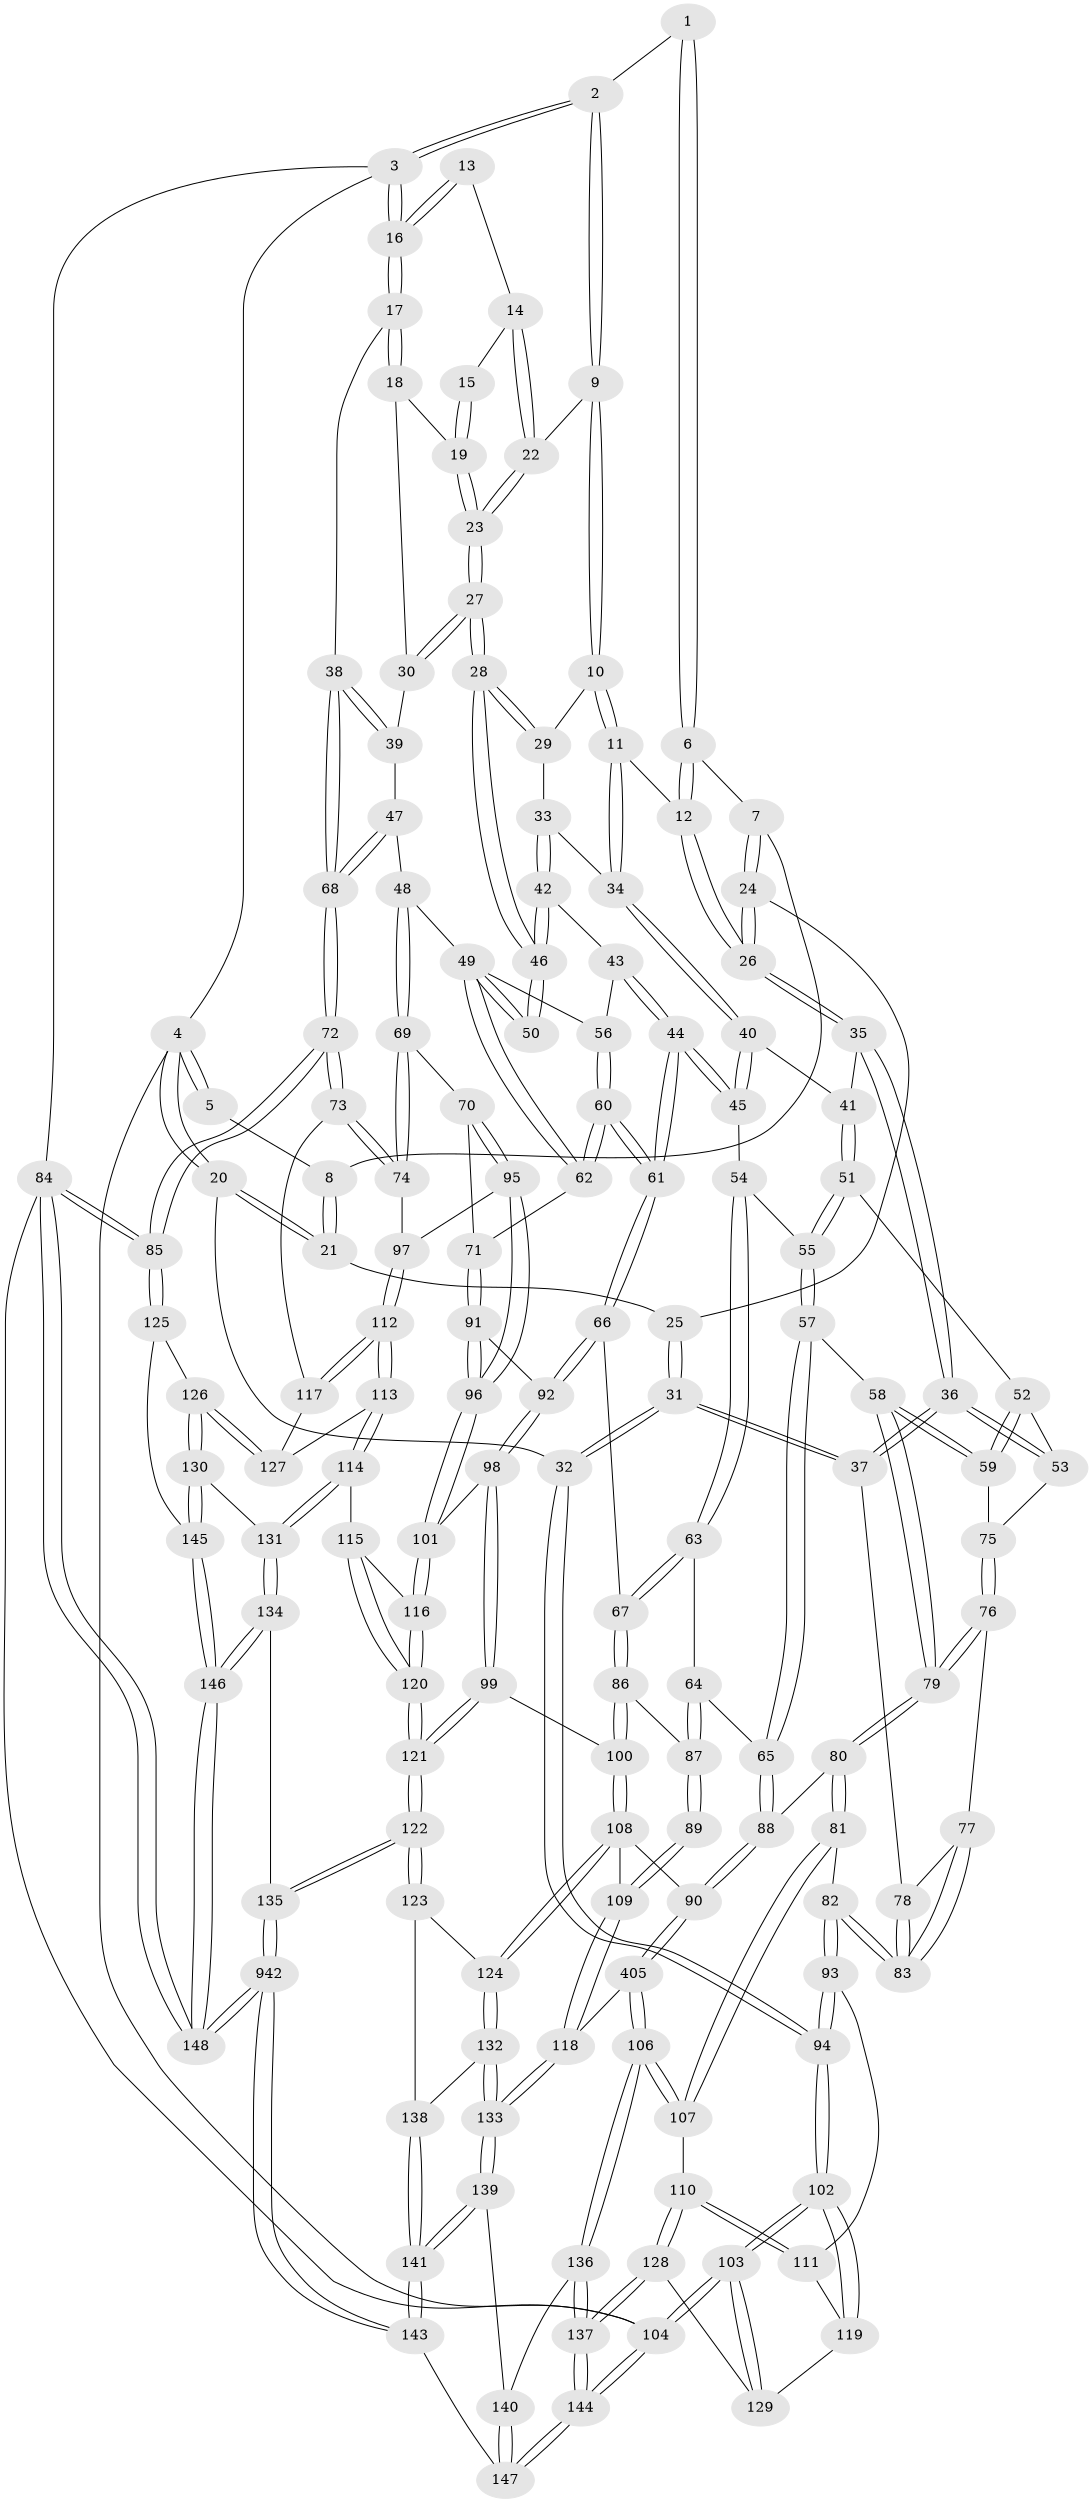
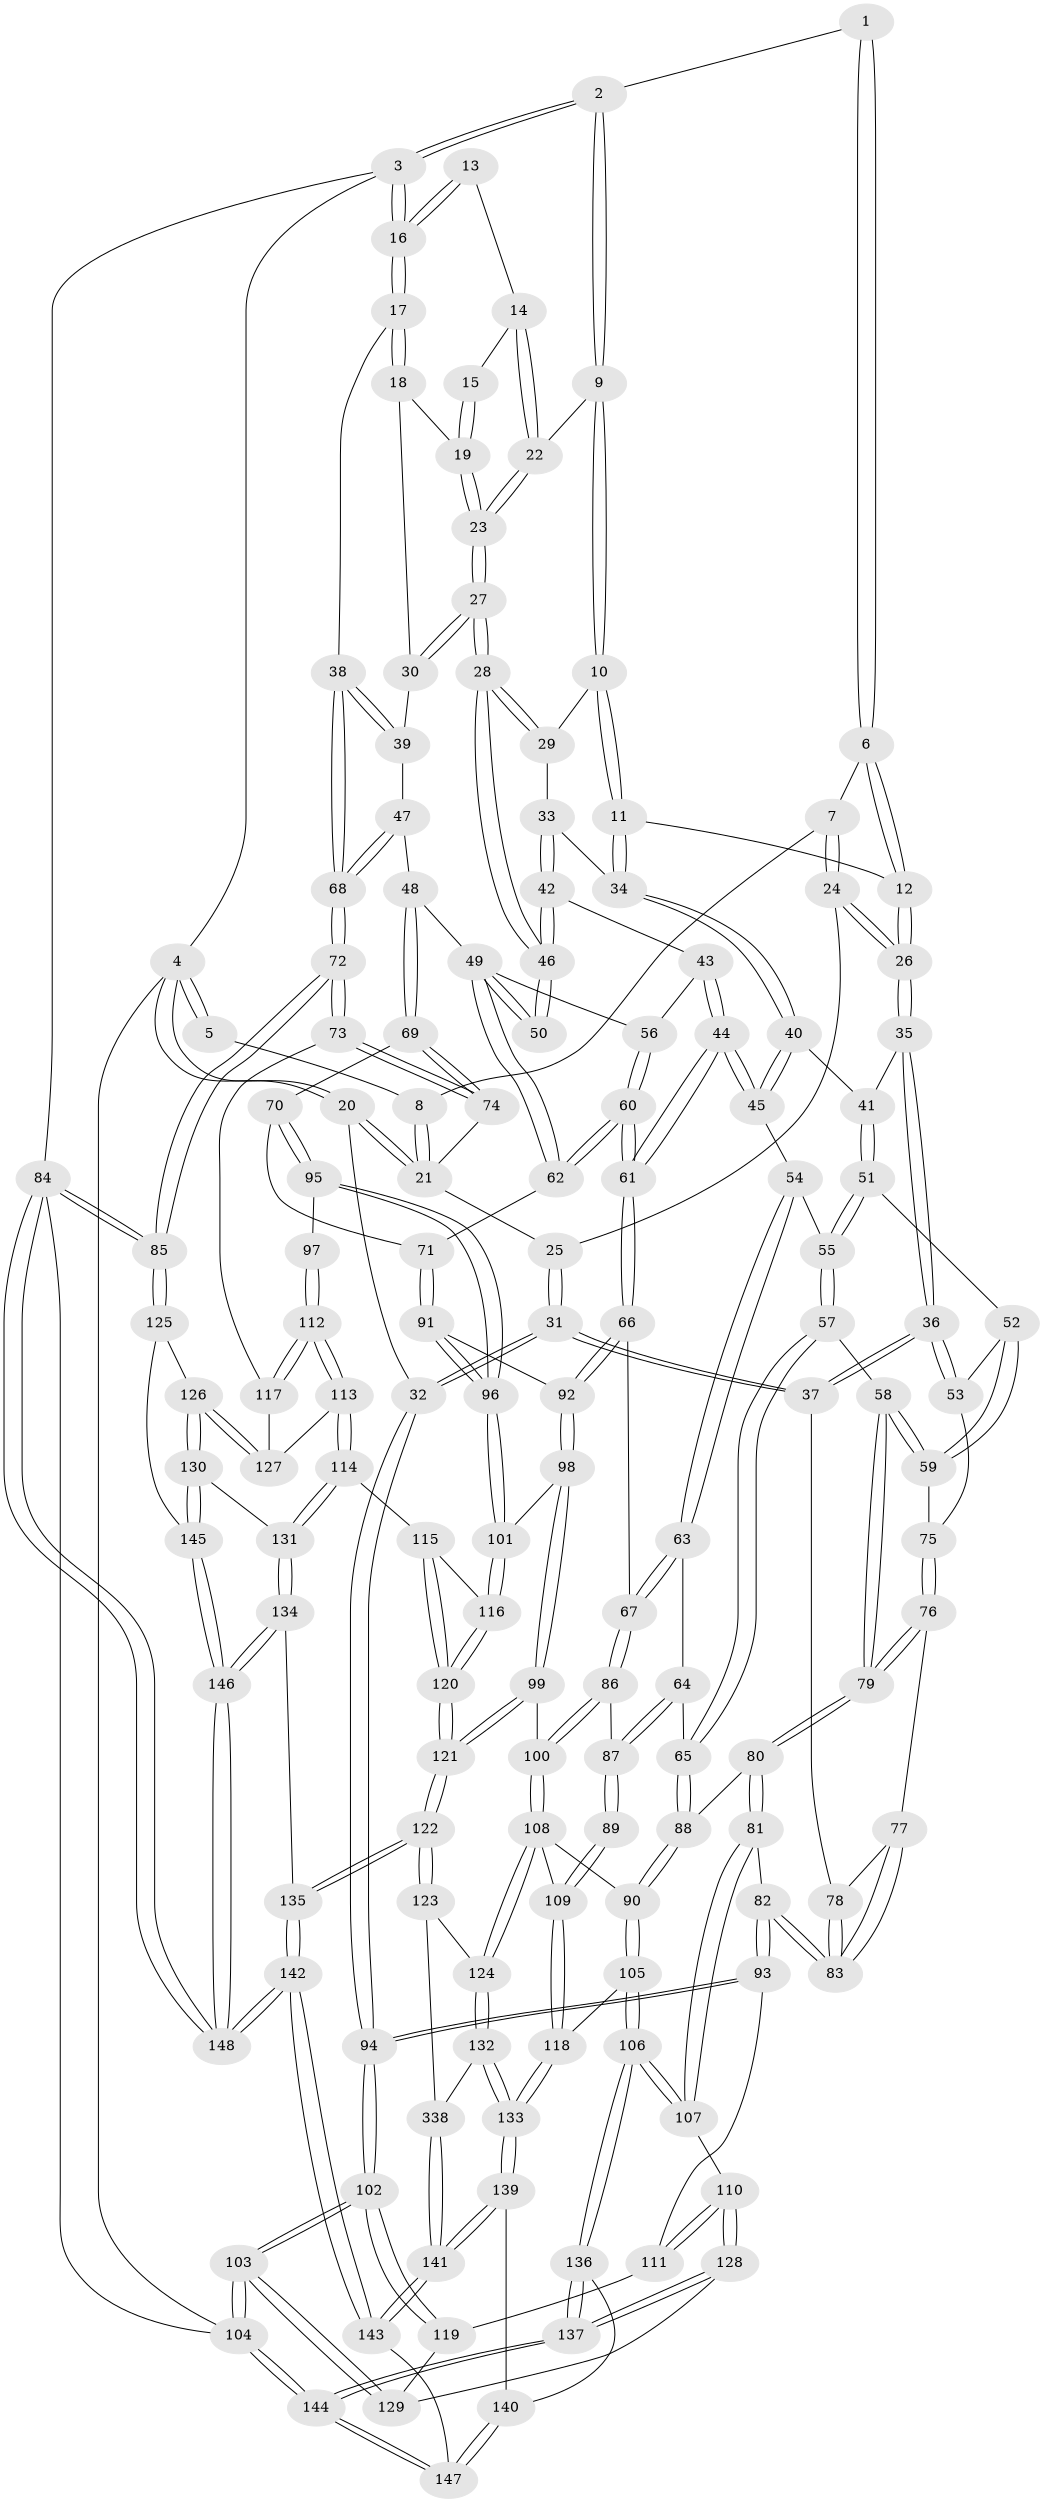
edge "74" -- "97": now "74" -- "21"
node "942": label "942" -> "142"
node "405": label "405" -> "105"
node "138": label "138" -> "338"
